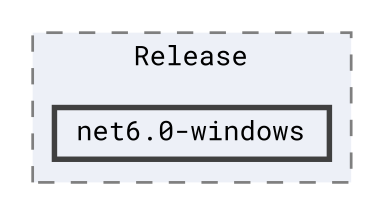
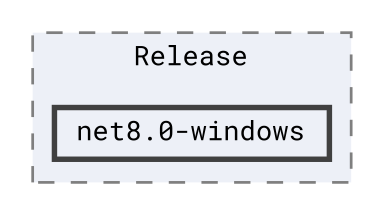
node "net6.0-windows": label "net6.0-windows" -> "net8.0-windows"
